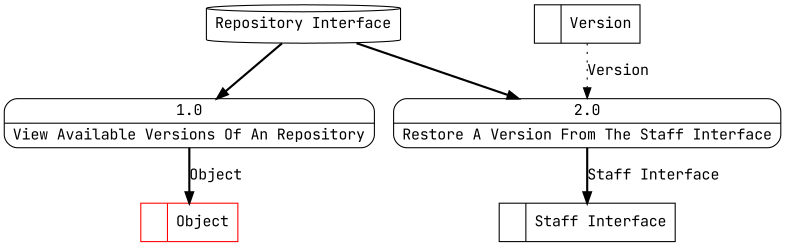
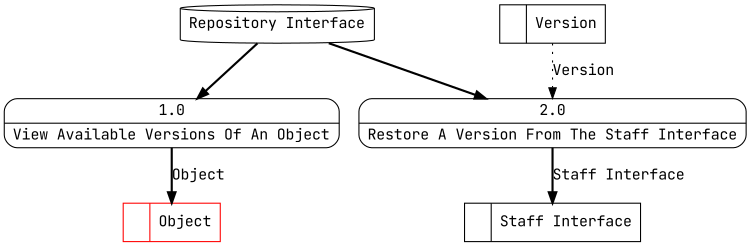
node "1.0": text "View Available Versions Of An Repository" -> "View Available Versions Of An Object"
